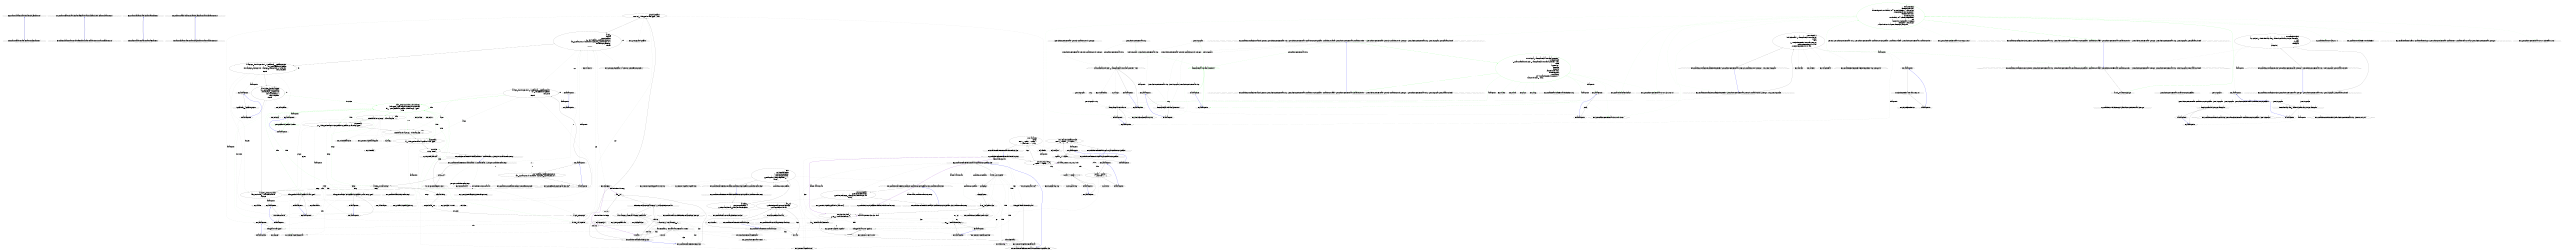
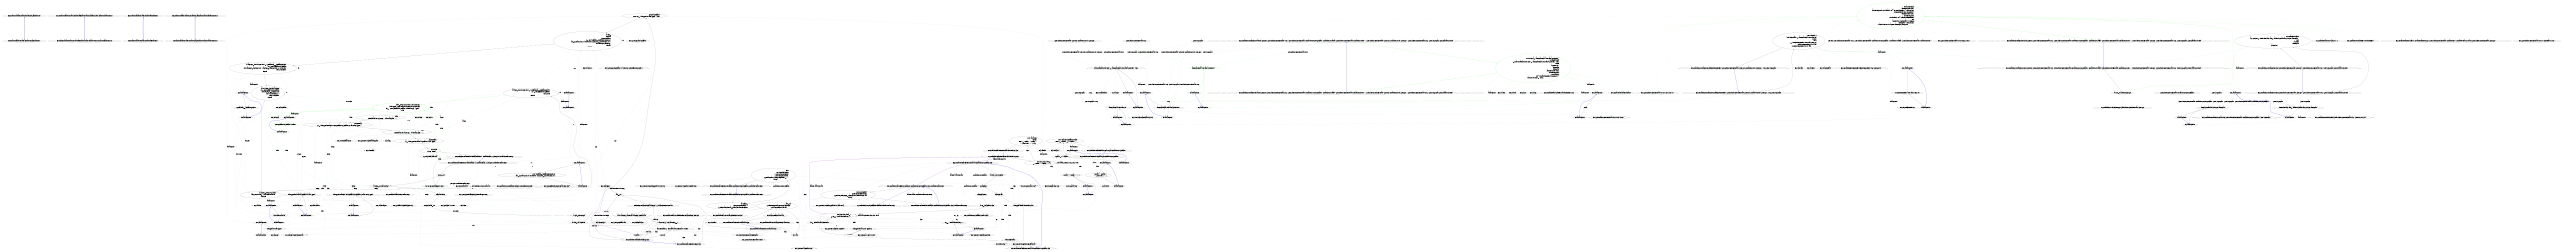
node "TargetType.Scalar": added
